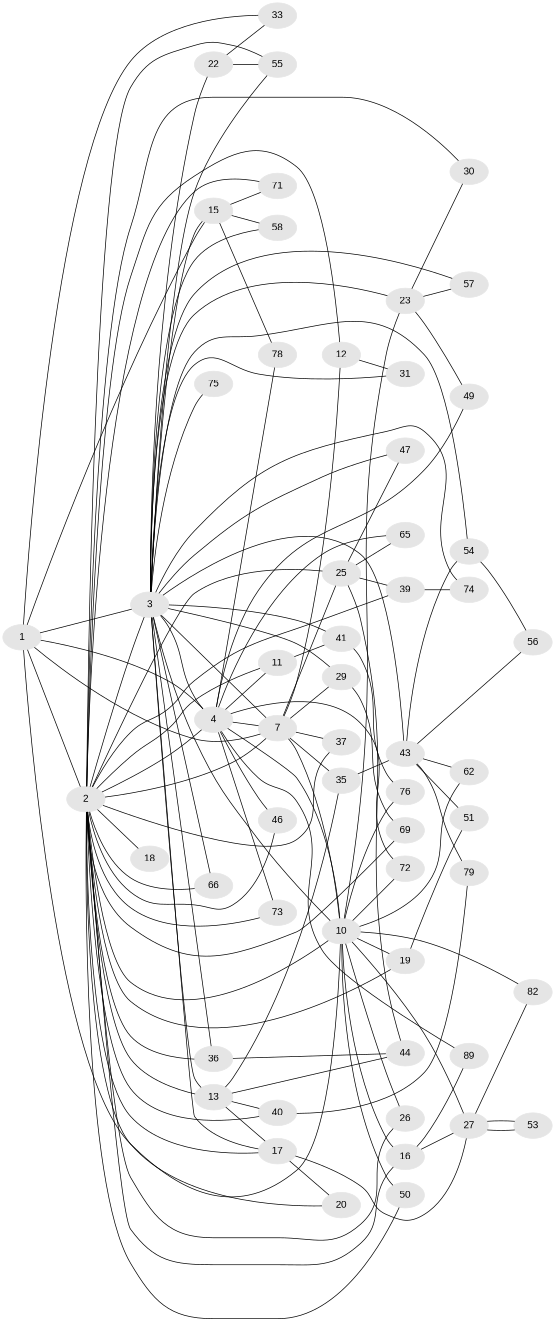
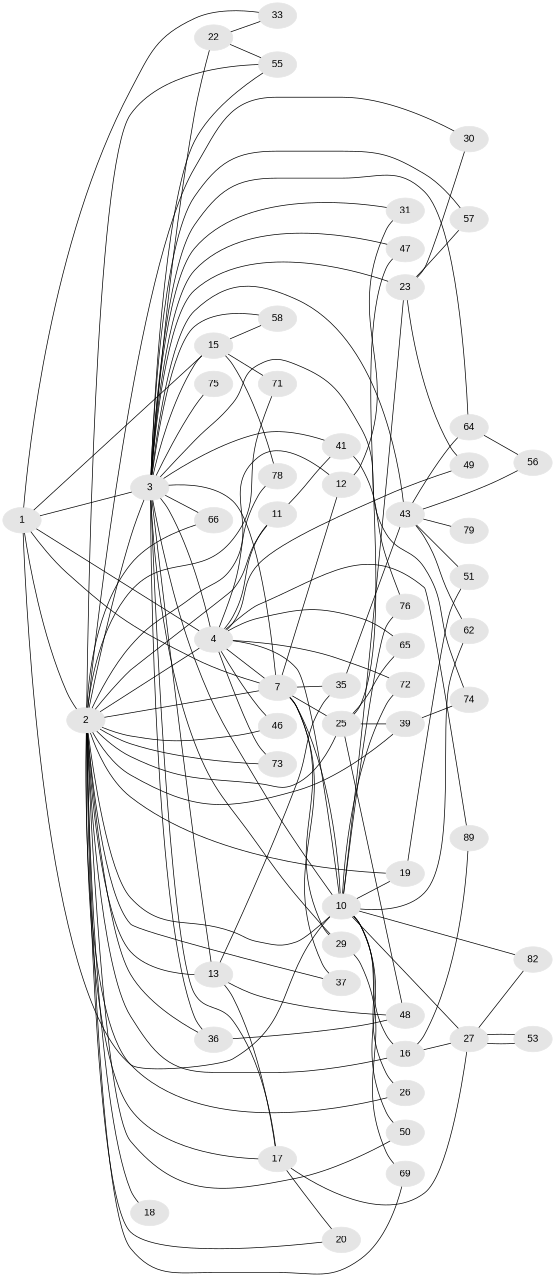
node "54": label "54" -> "64"
node "44": label "44" -> "48"
node "40": removed
